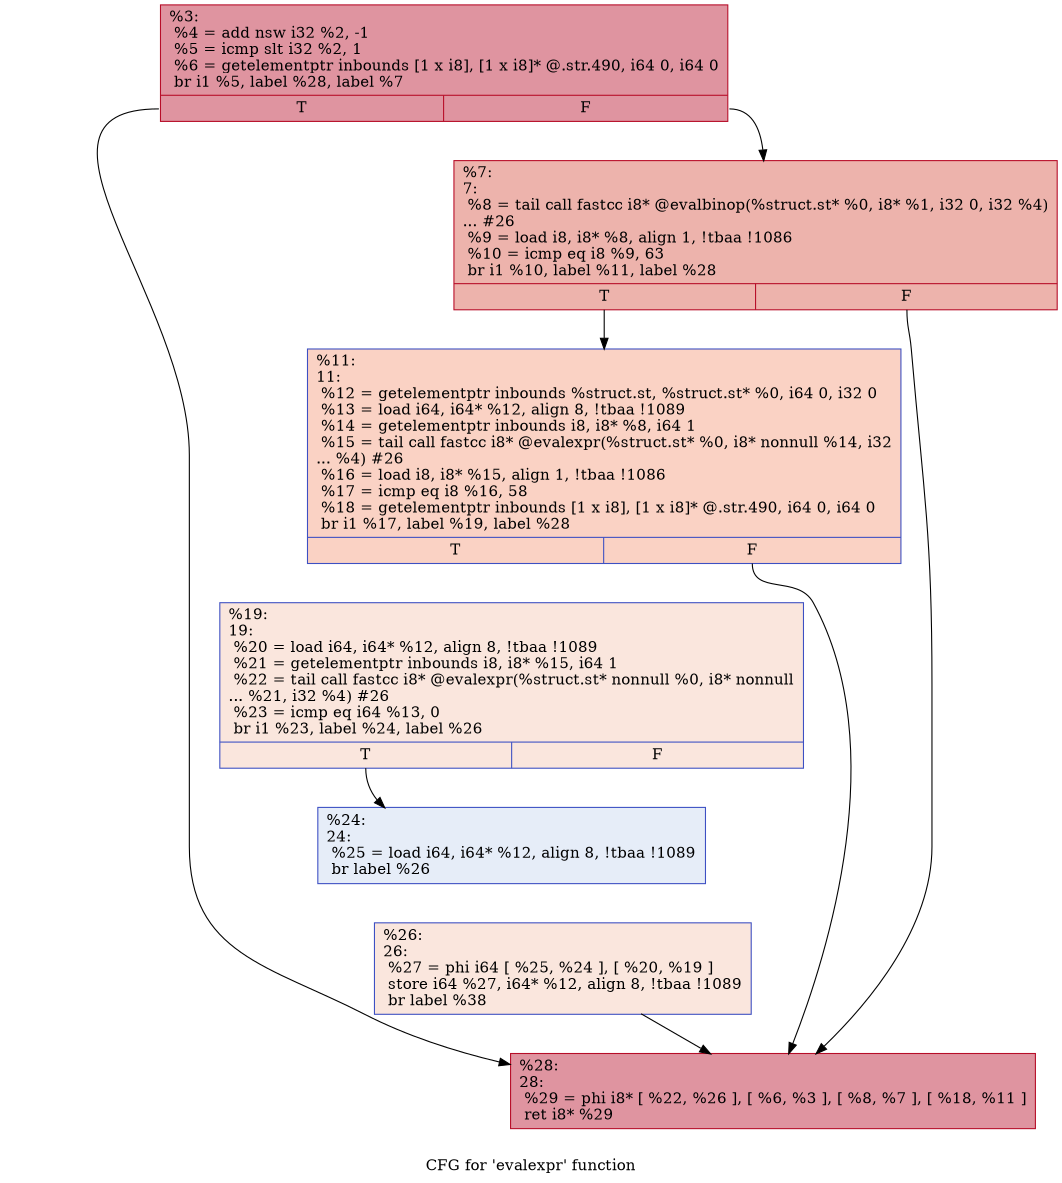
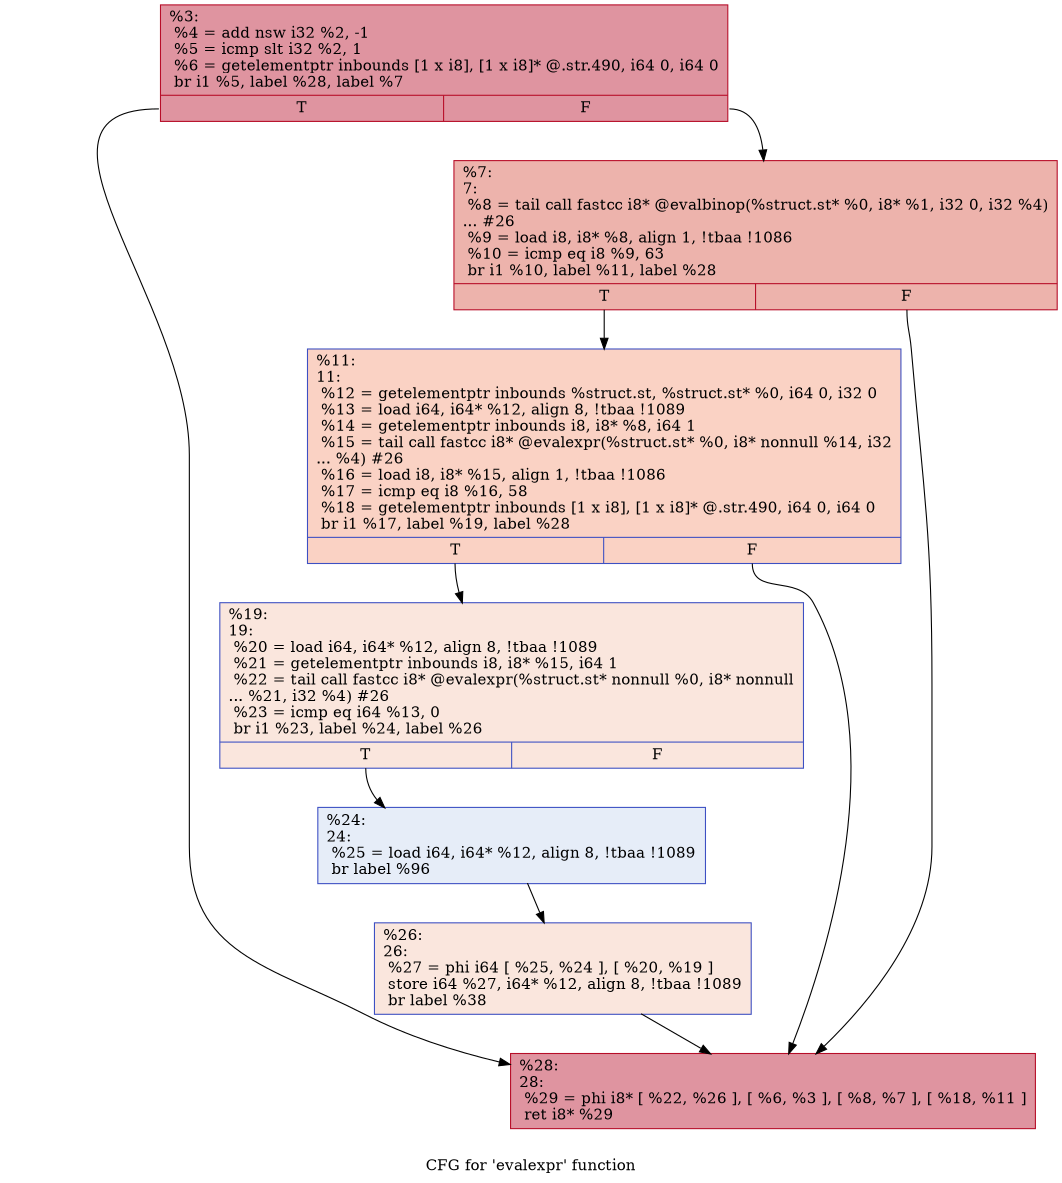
edge "%11:" -> "%19:": added
node "%24:": text "br label %26" -> "br label %96"
edge "%24:" -> "%26:": added
